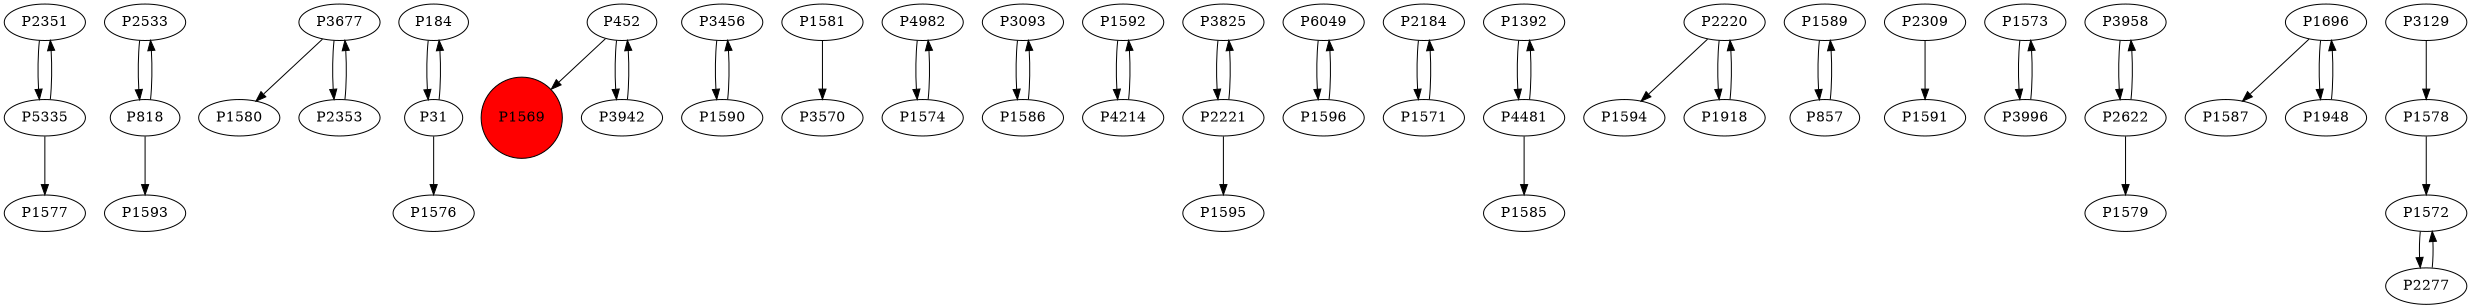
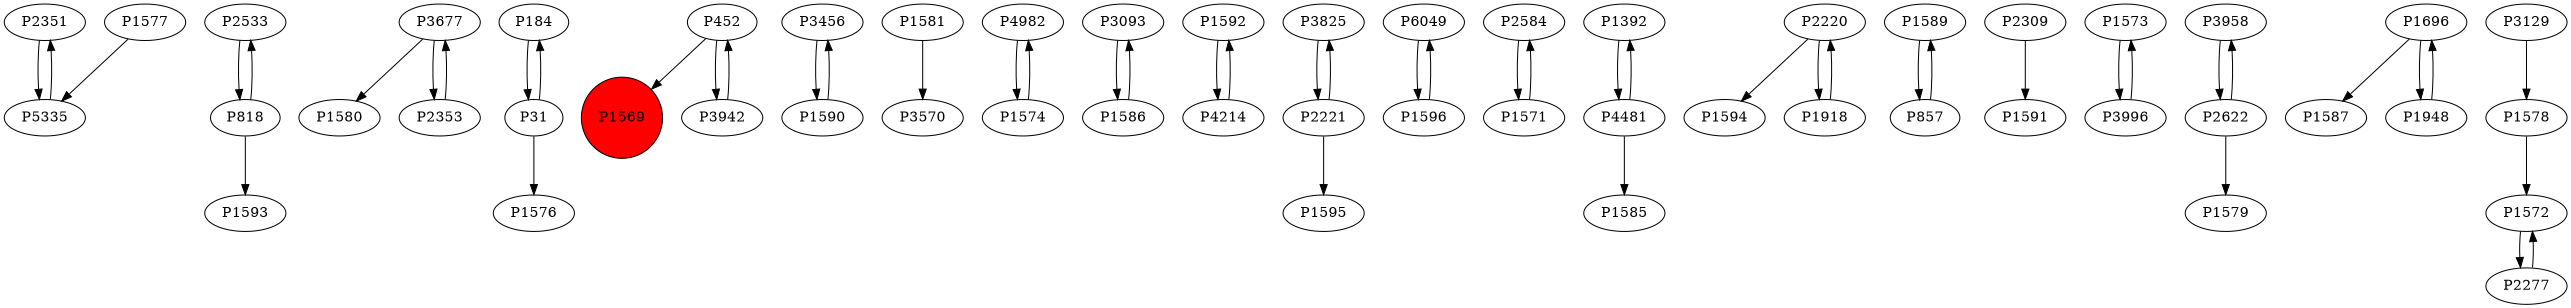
node "P2184": label "P2184" -> "P2584"
edge "P5335" -> "P1577": reversed
